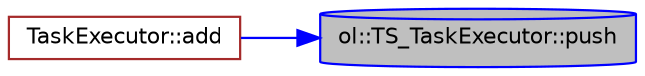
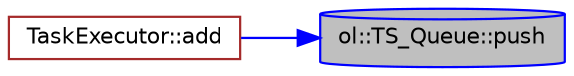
node "ol::TS_TaskExecutor::push": label "ol::TS_TaskExecutor::push" -> "ol::TS_Queue::push"
